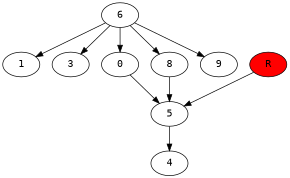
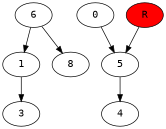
edge "6" -> "0": removed
edge "6" -> "3": now "1" -> "3"
node "9": removed
edge "8" -> "5": removed
